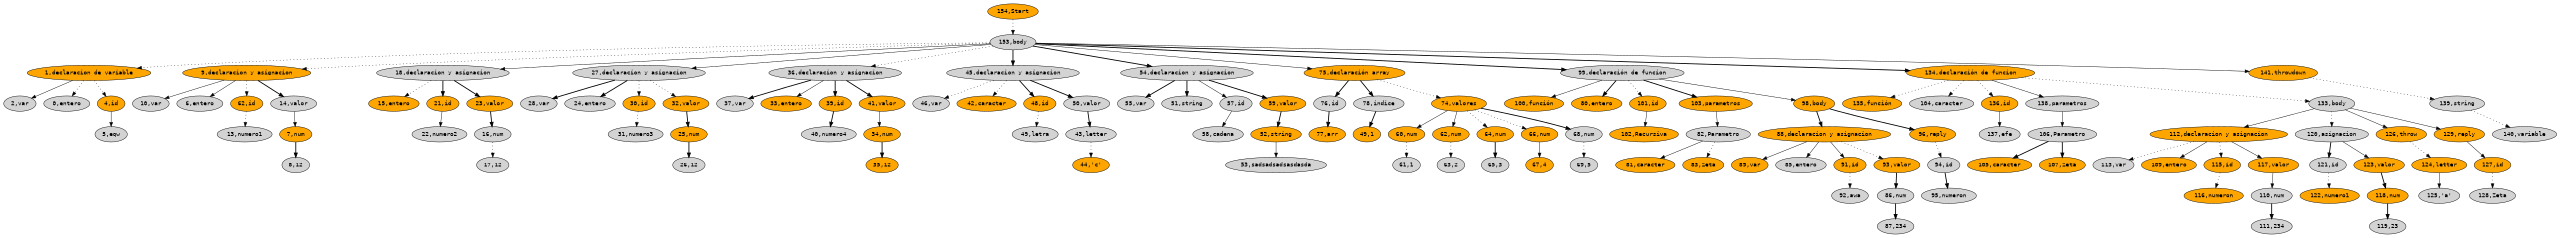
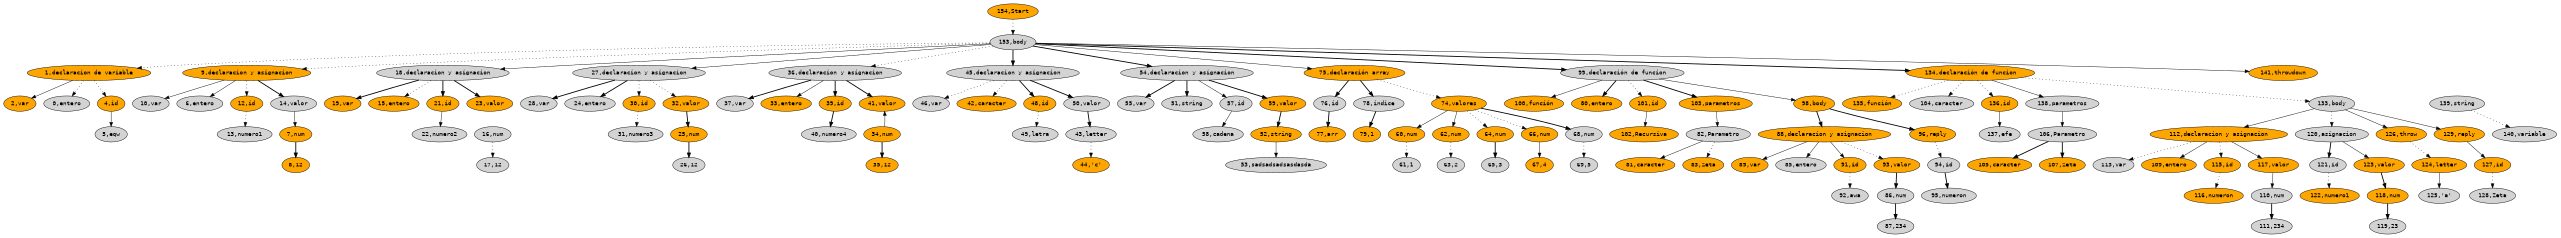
edge "141,throwdown" -> "139,string": removed
node "2,var": fillcolor lightgrey -> orange
node "62,id": label "62,id" -> "12,id"
node "19,var": added
edge "23,valor" -> "16,num": removed
edge "41,valor" -> "34,num": reversed
node "49,1": label "49,1" -> "79,1"
node "8,12": fillcolor lightgrey -> orange
